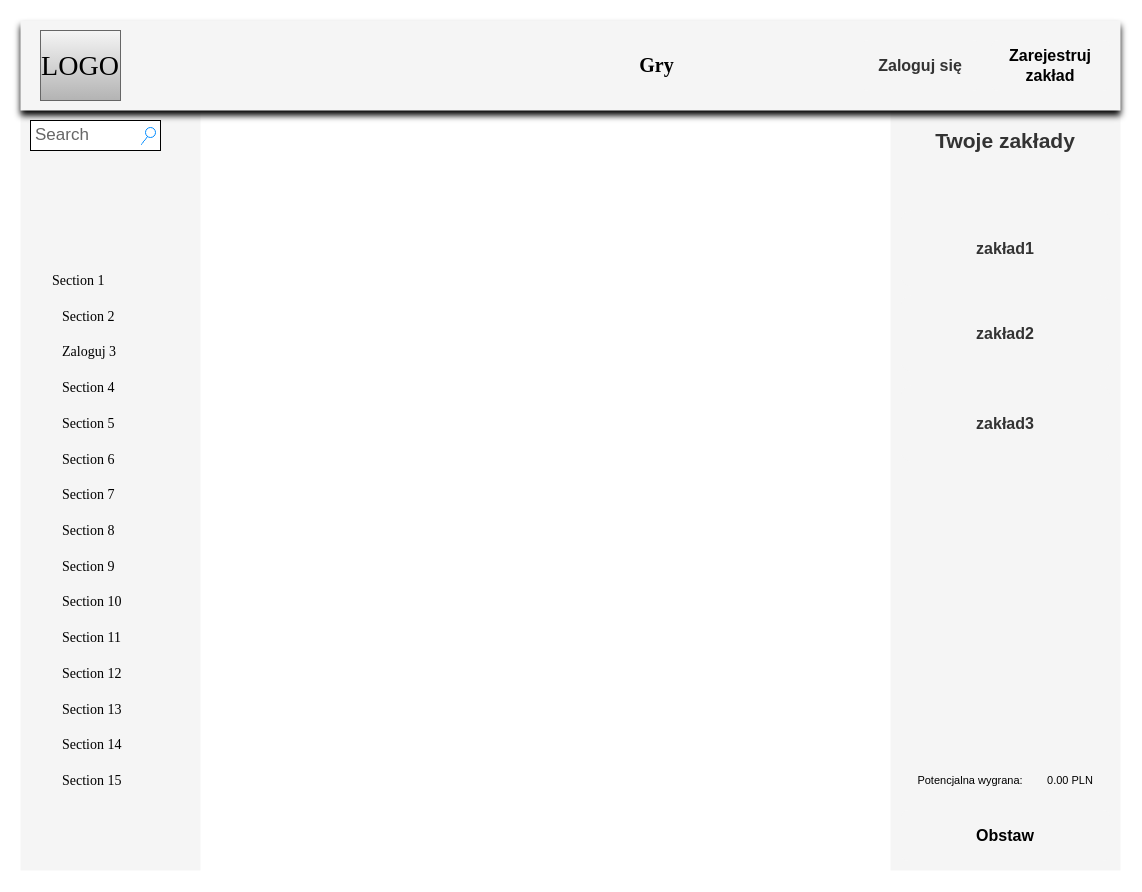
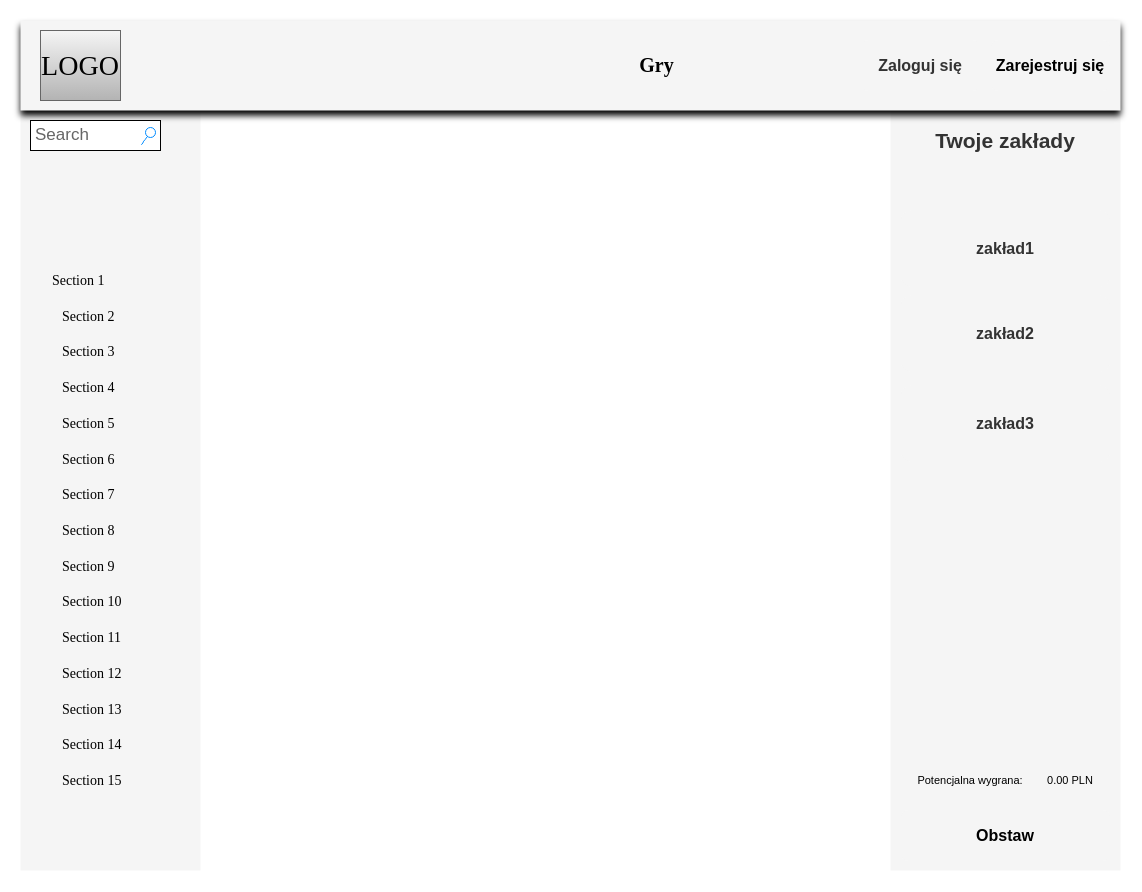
node "Zarejestruj zakład": label "Zarejestruj zakład" -> "Zarejestruj się"
node "Zaloguj 3": label "Zaloguj 3" -> "Section 3"
